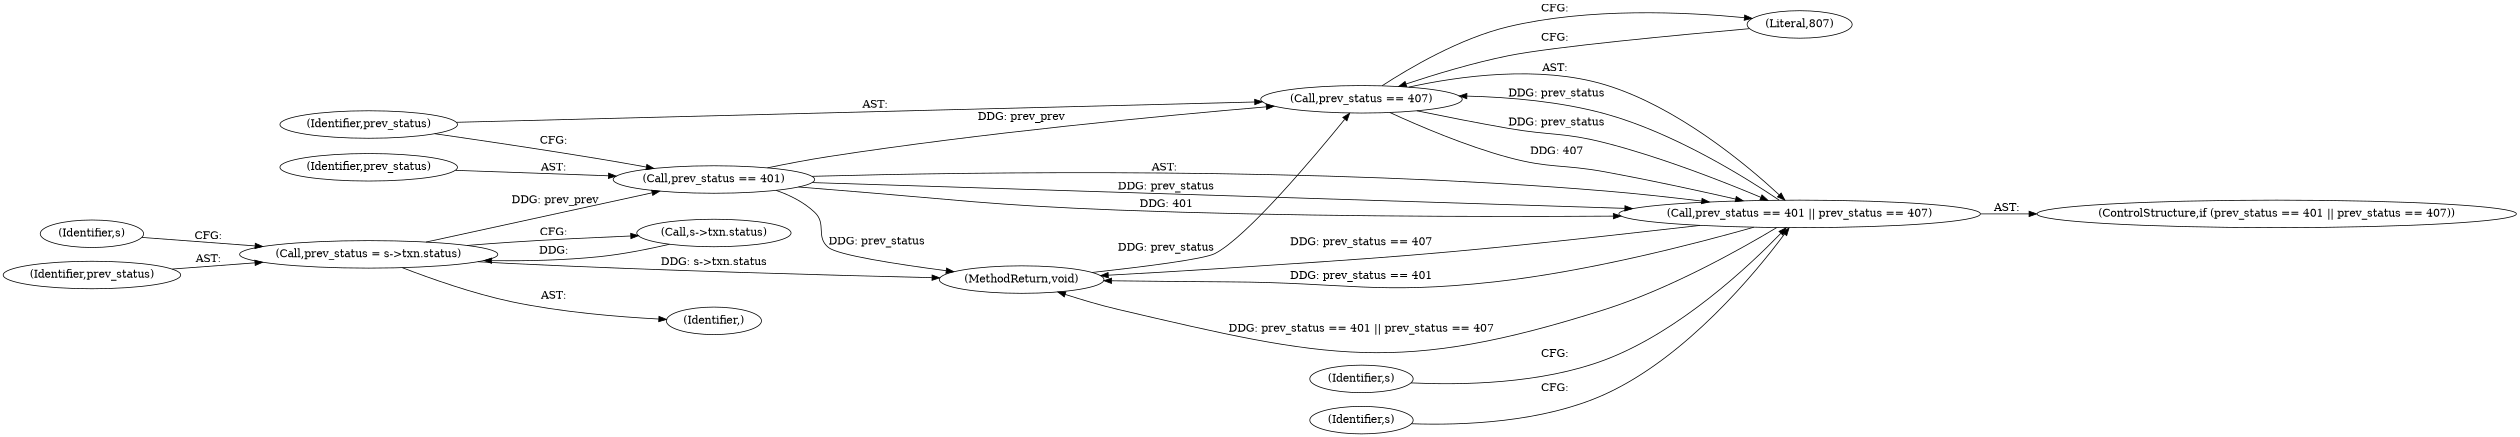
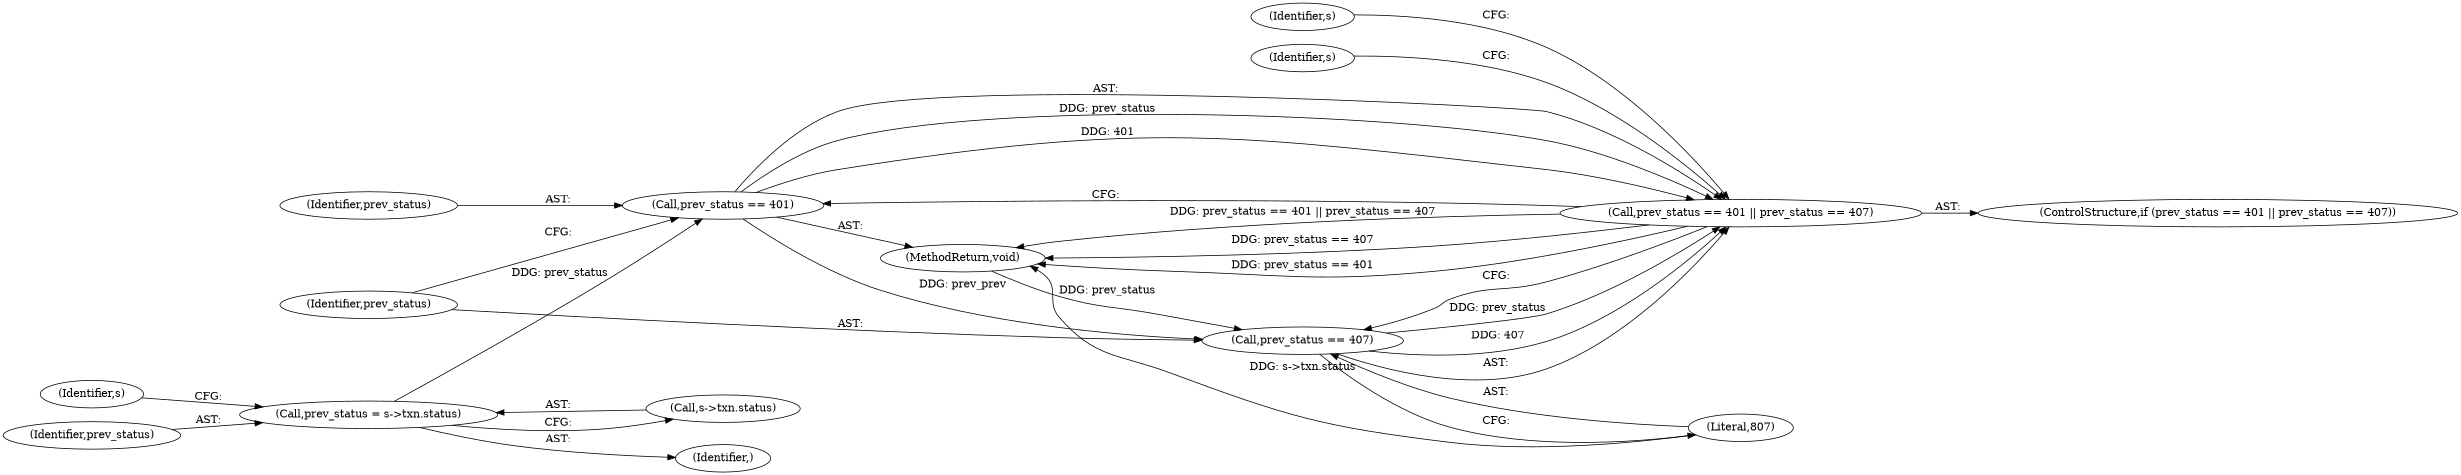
edge "(Literal,807)" -> "(Call,prev_status == 407)": label "CFG: " -> "AST: "
edge "(Call,prev_status == 401 || prev_status == 407)" -> "(Call,prev_status == 407)": label "DDG: prev_status" -> "CFG: "
edge "(Call,prev_status = s->txn.status)" -> "(Call,prev_status == 401)": label "DDG: prev_prev" -> "DDG: prev_status"
edge "(Call,prev_status == 401 || prev_status == 407)" -> "(Call,prev_status == 401)": added, label "CFG:"
edge "(Call,prev_status == 401)" -> "(MethodReturn,void)": label "DDG: prev_status" -> "AST: "
edge "(Call,s->txn.status)" -> "(Call,prev_status = s->txn.status)": label "DDG: " -> "AST: "
edge "(Call,prev_status = s->txn.status)" -> "(MethodReturn,void)": now "(Literal,807)" -> "(MethodReturn,void)"
